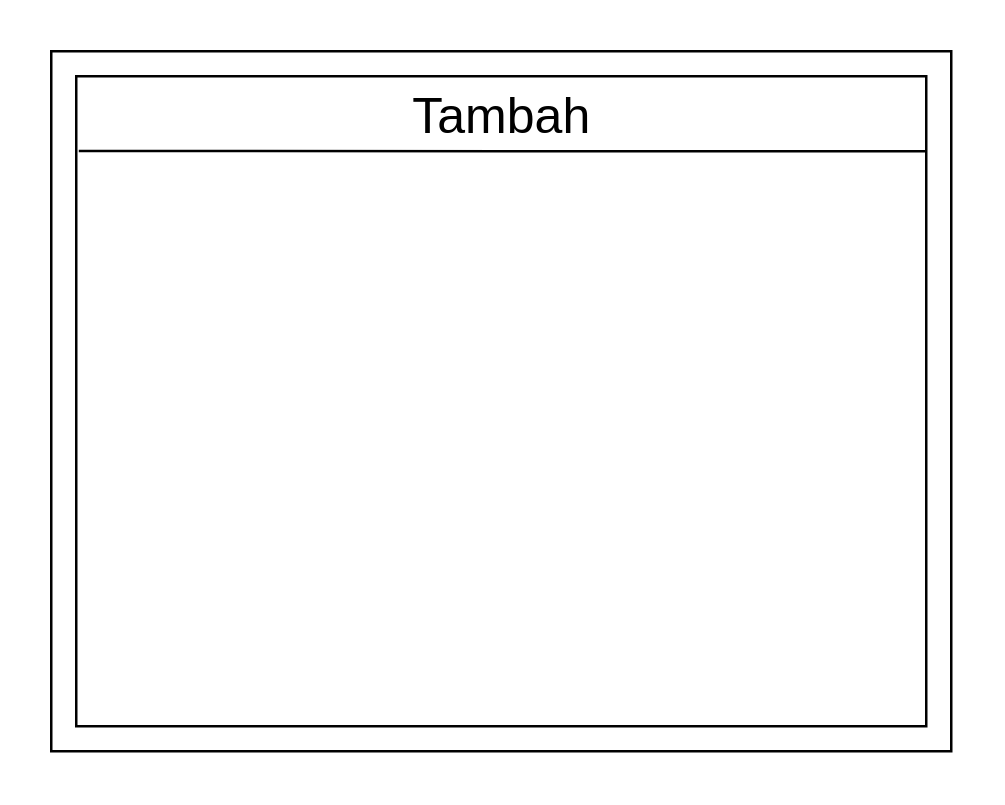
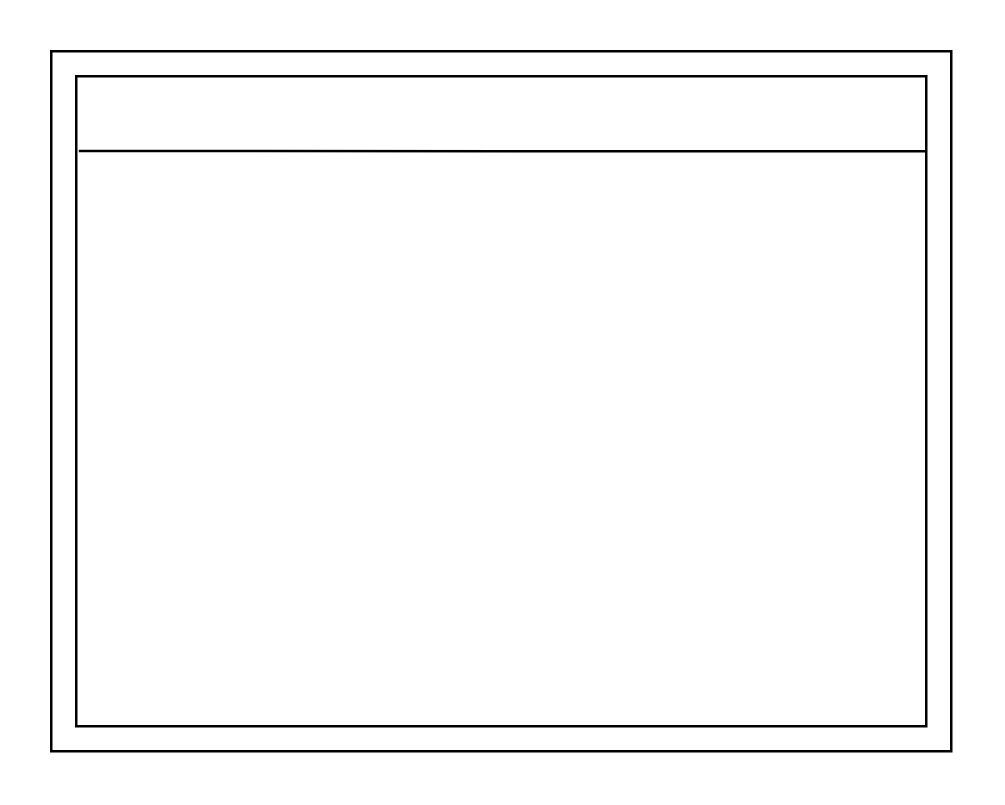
node "Tambah": removed
